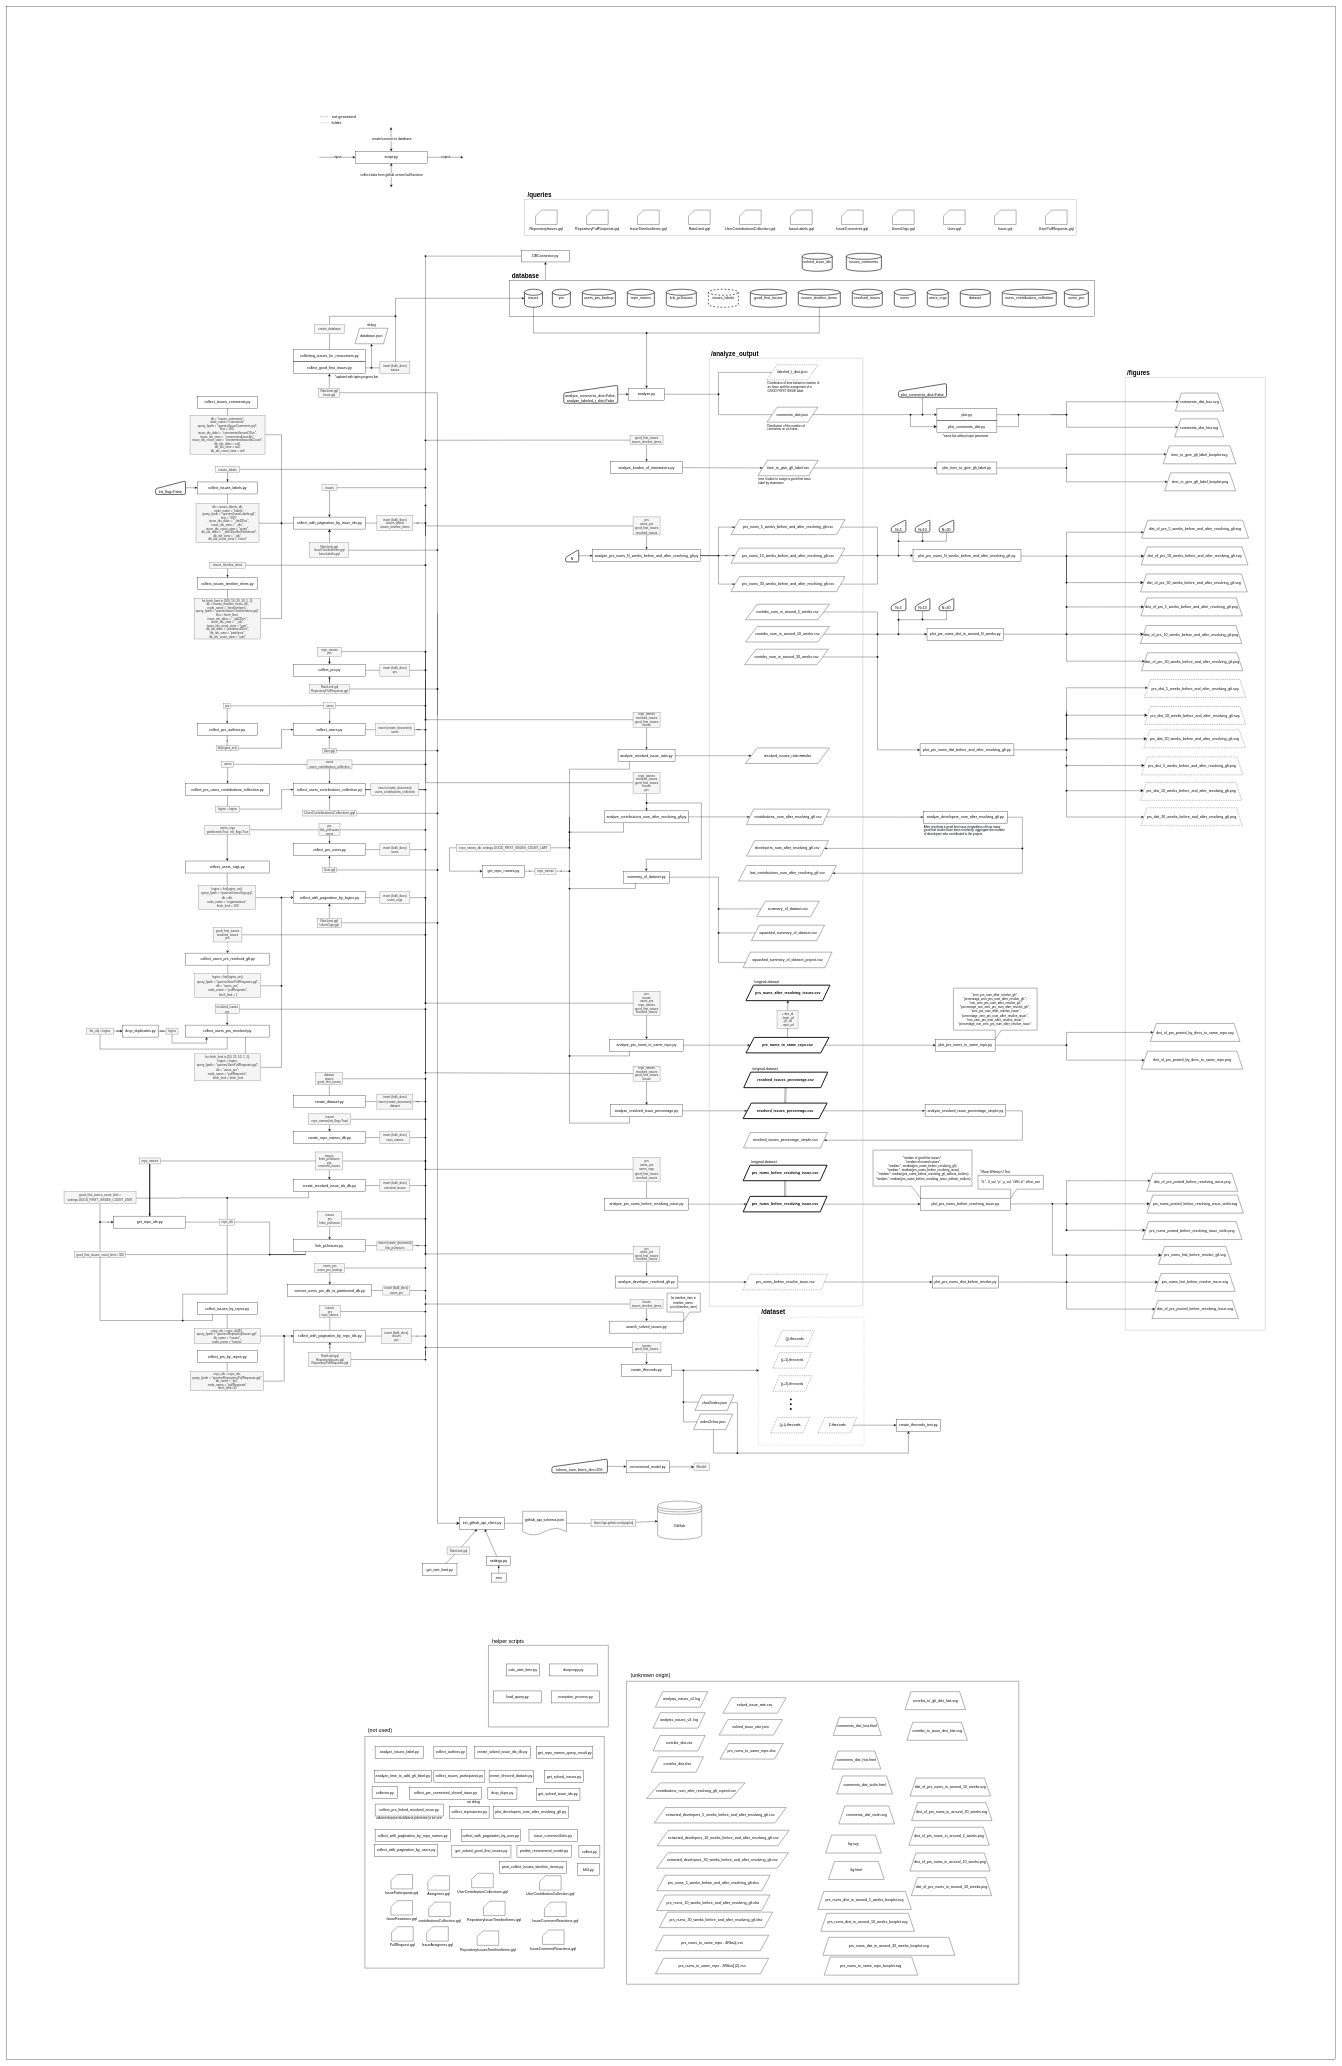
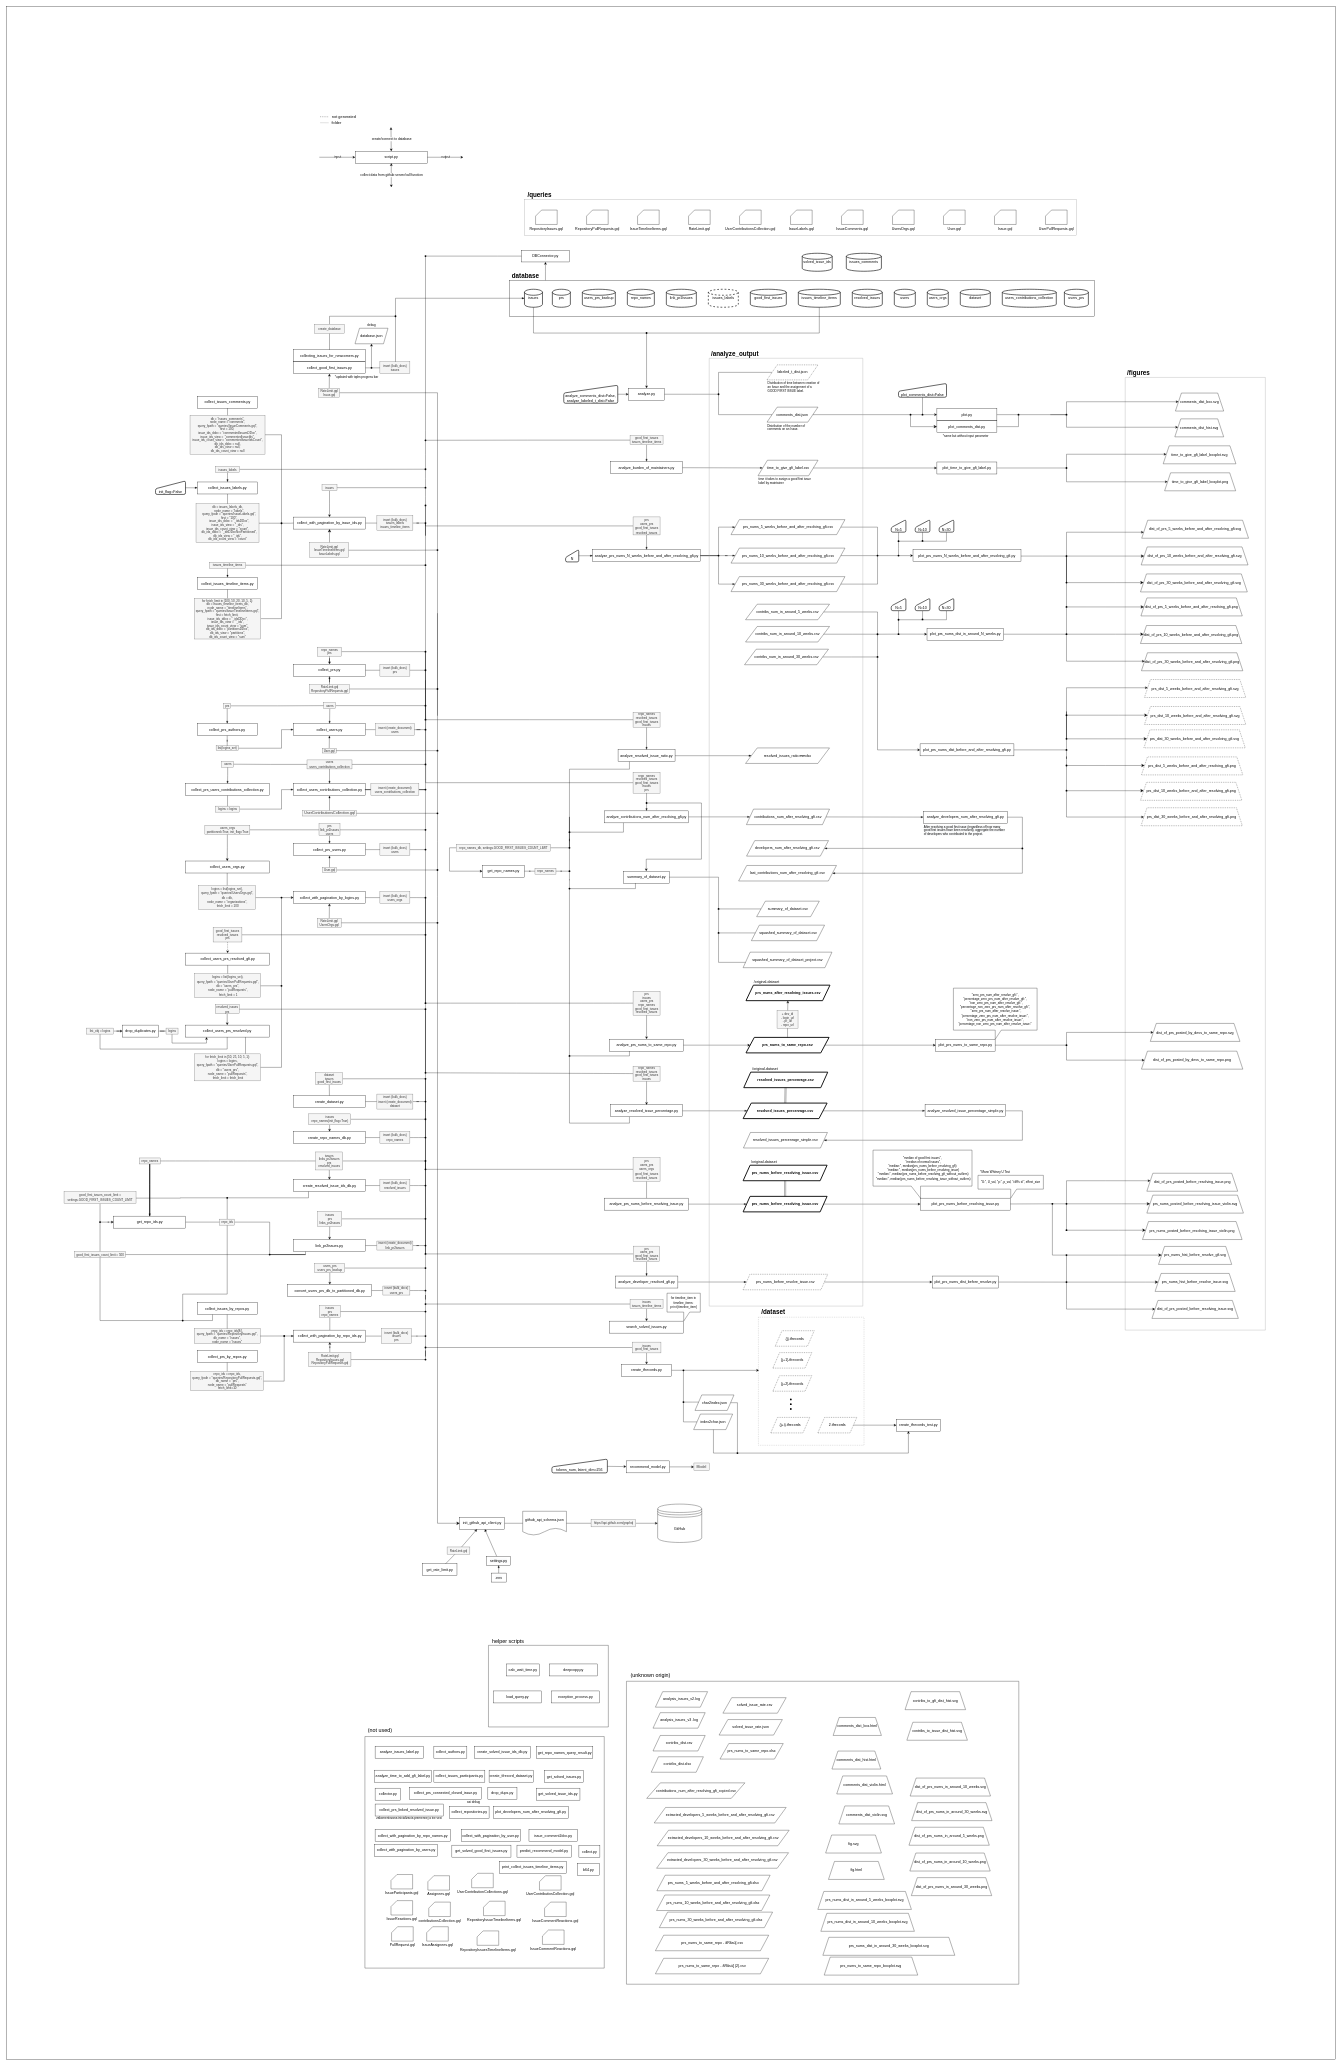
node "GitHub": moved (680, 1520) -> (680, 1523)
node "collector.py": moved (385, 1793) -> (388, 1794)
